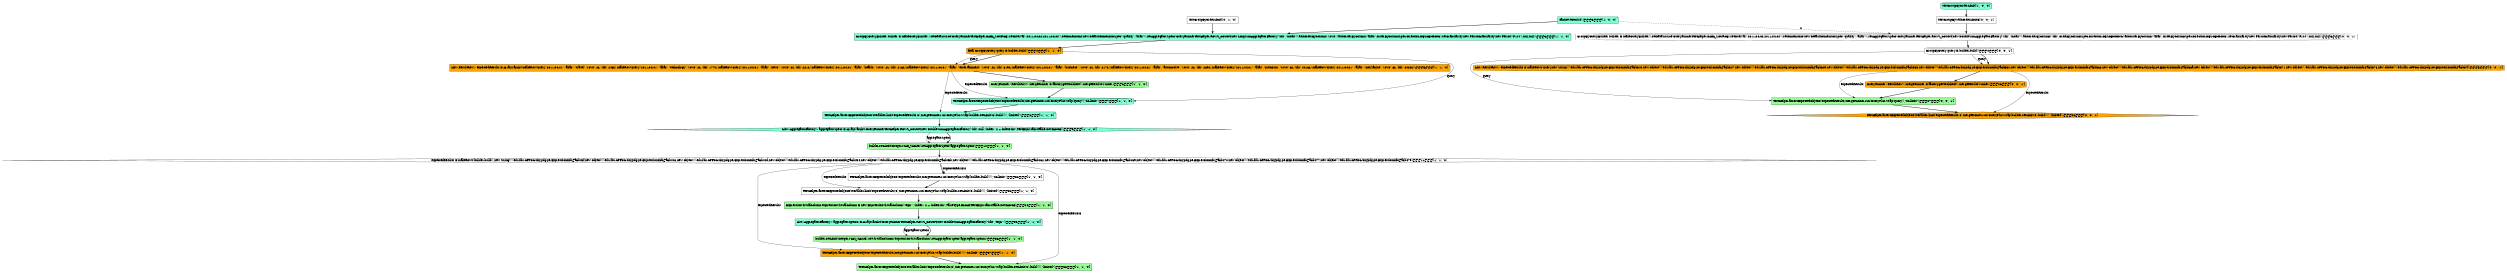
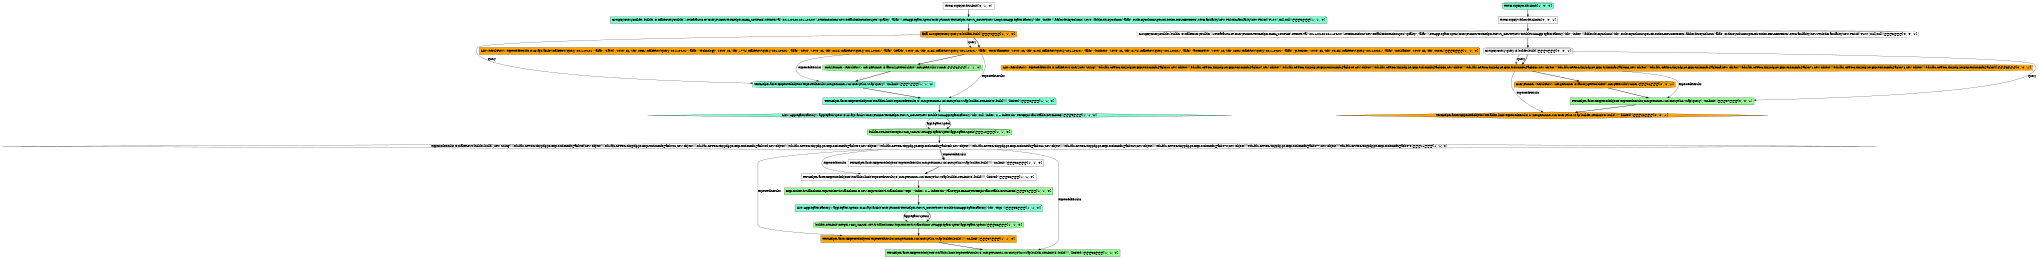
node "cannotVectorize()@@@3@@@['1', '0', '0']": removed
